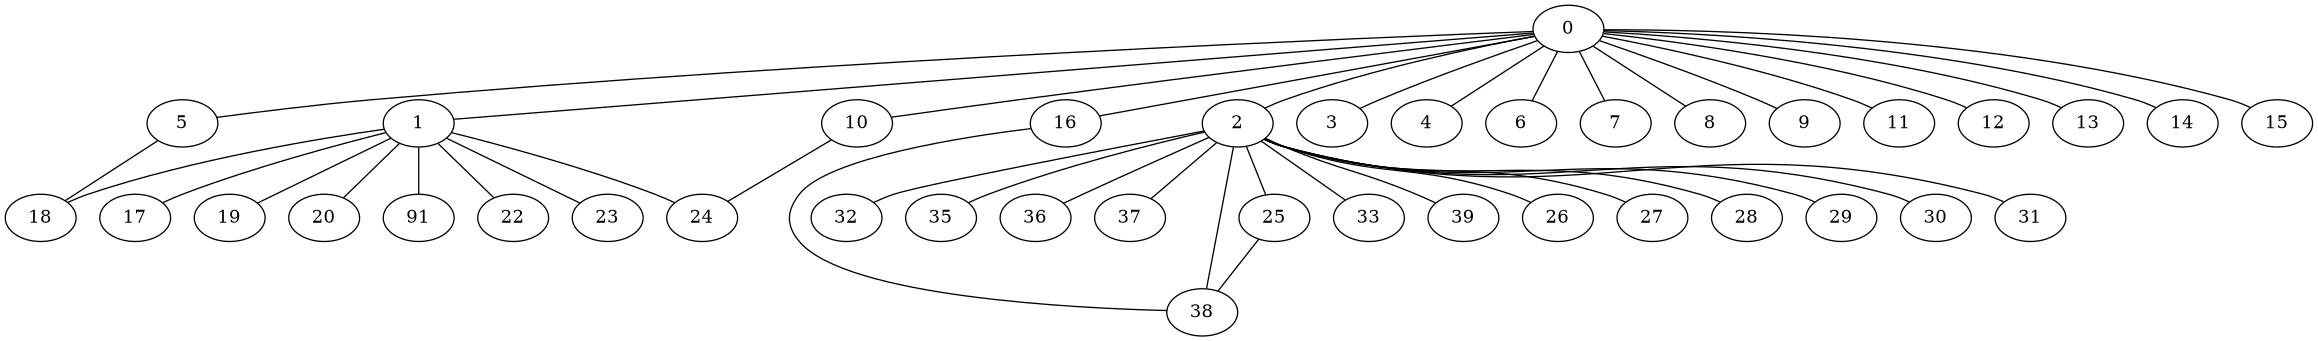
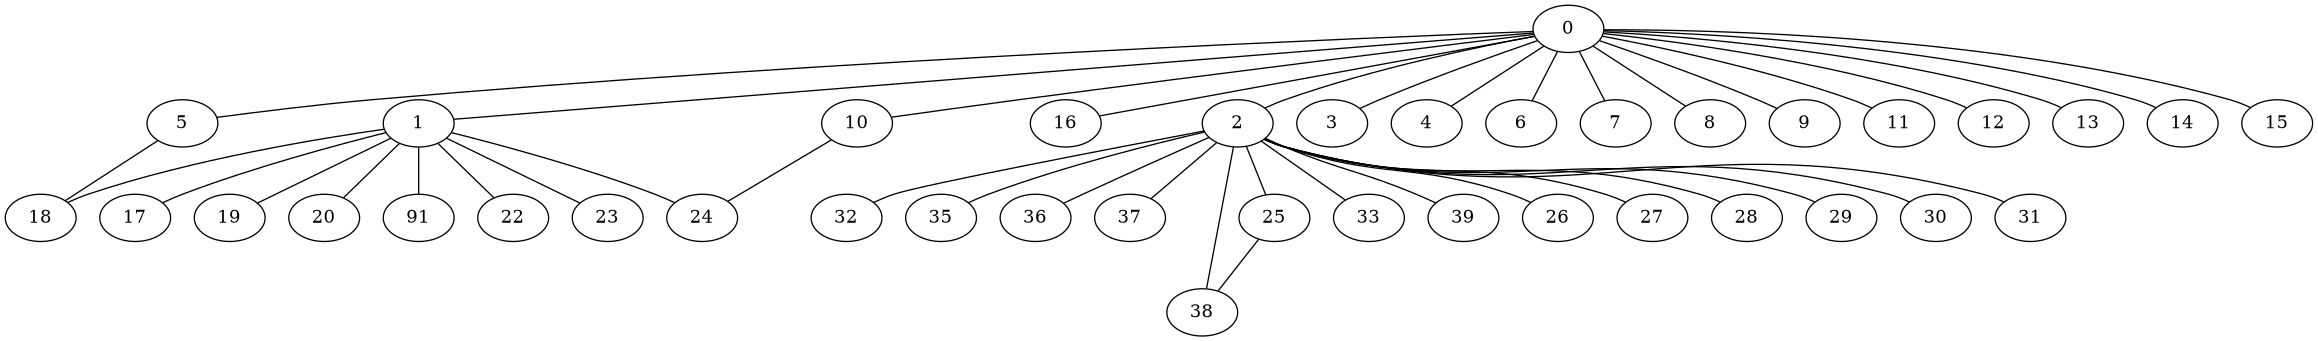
edge "16" -- "38": removed
